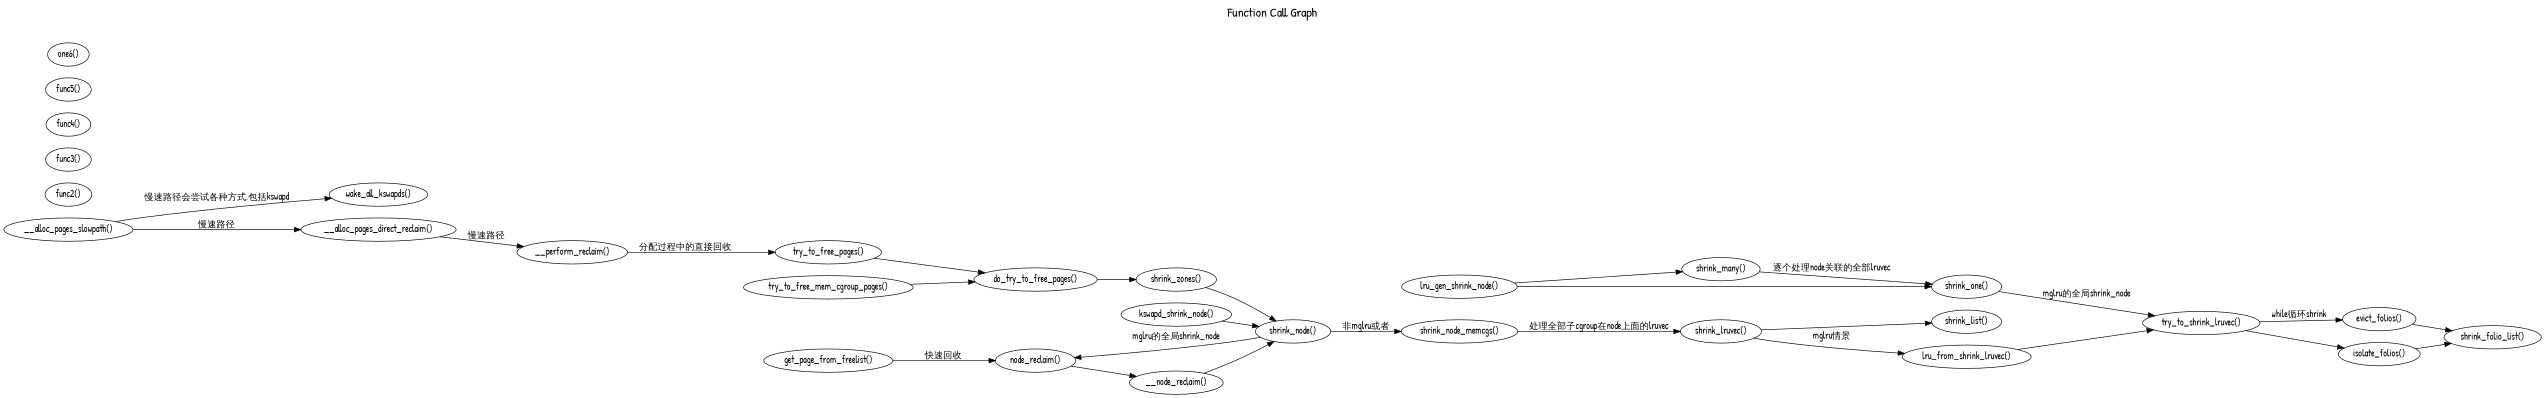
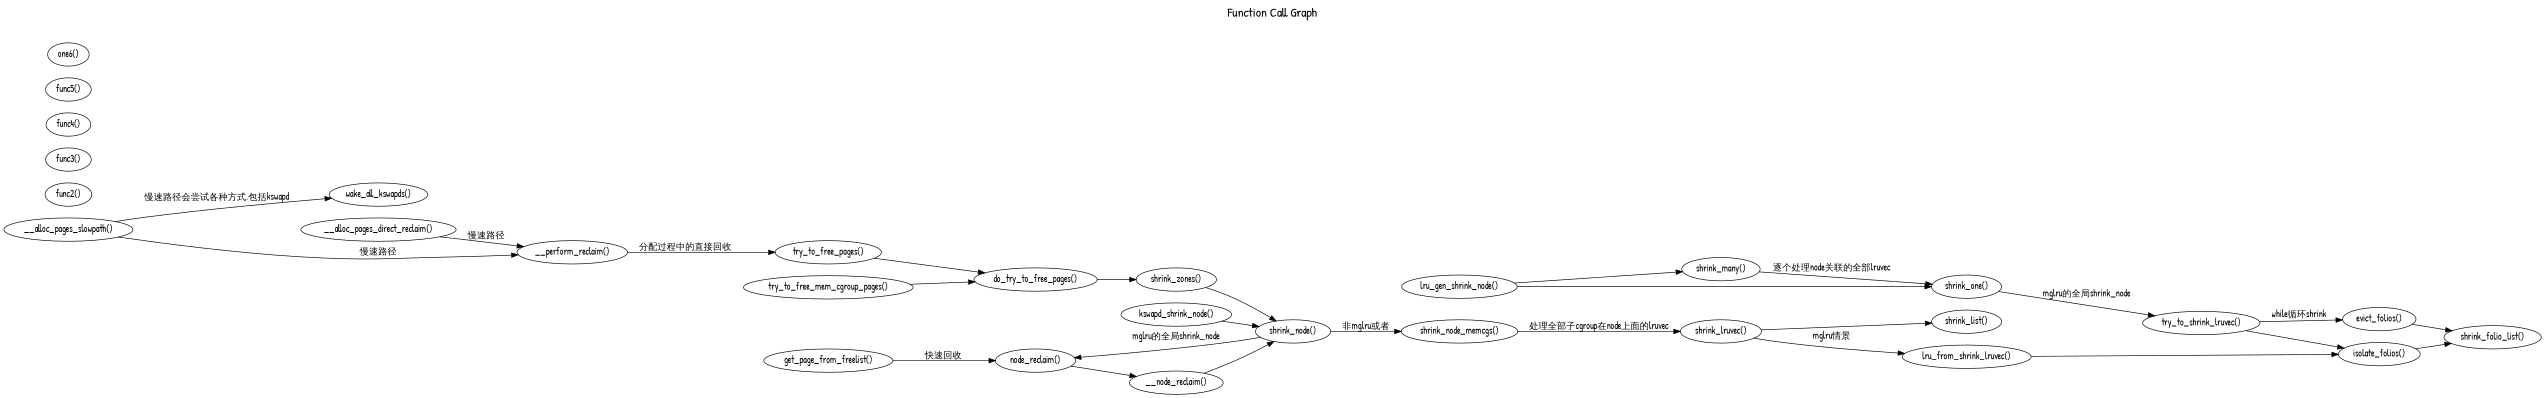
edge "__alloc_pages_slowpath()" -> "__alloc_pages_direct_reclaim()": now "__alloc_pages_slowpath()" -> "__perform_reclaim()"
edge "lru_from_shrink_lruvec()" -> "try_to_shrink_lruvec()": now "lru_from_shrink_lruvec()" -> "isolate_folios()"
